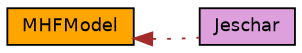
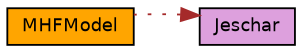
edge "Jeschar" -> "MHFModel": reversed
